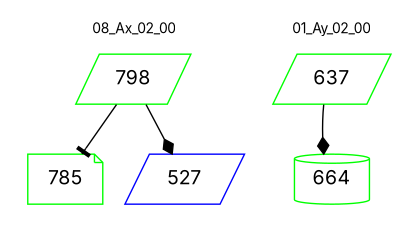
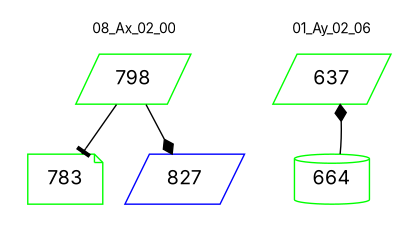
cluster "01_Ay_02_00": label "01_Ay_02_00" -> "01_Ay_02_06"
edge "637" -> "664": reversed
node "785": label "785" -> "783"
node "527": label "527" -> "827"
